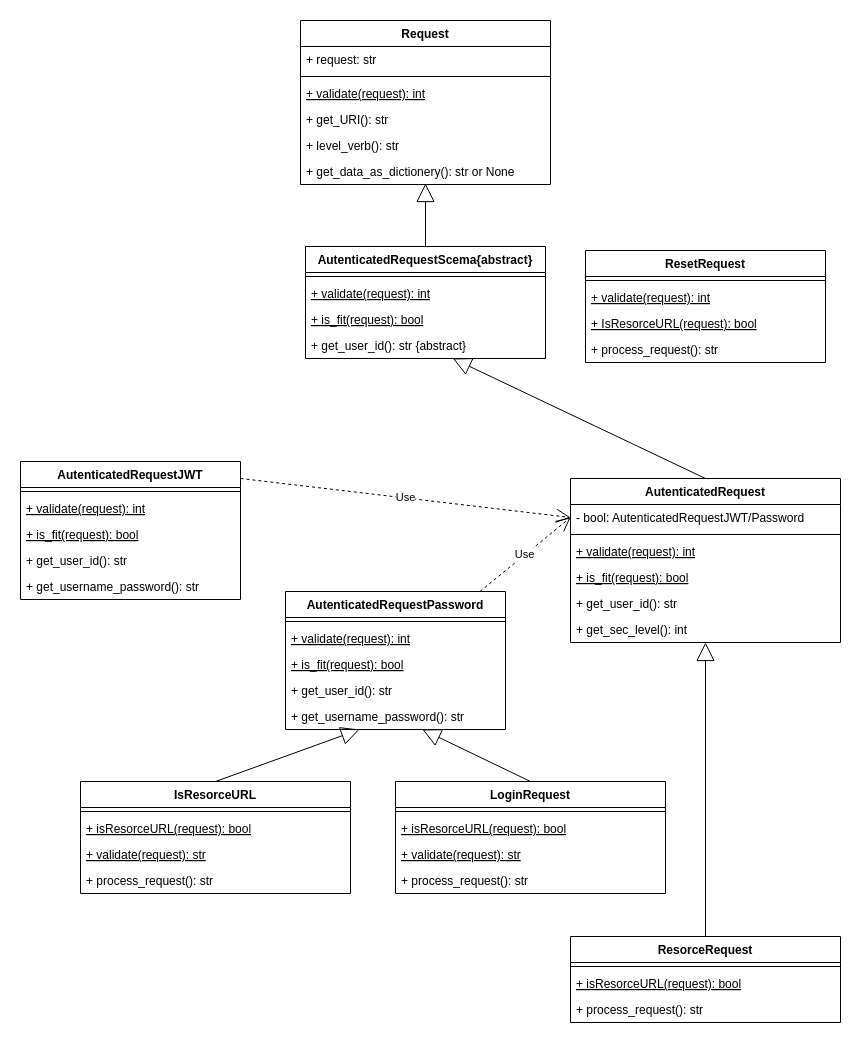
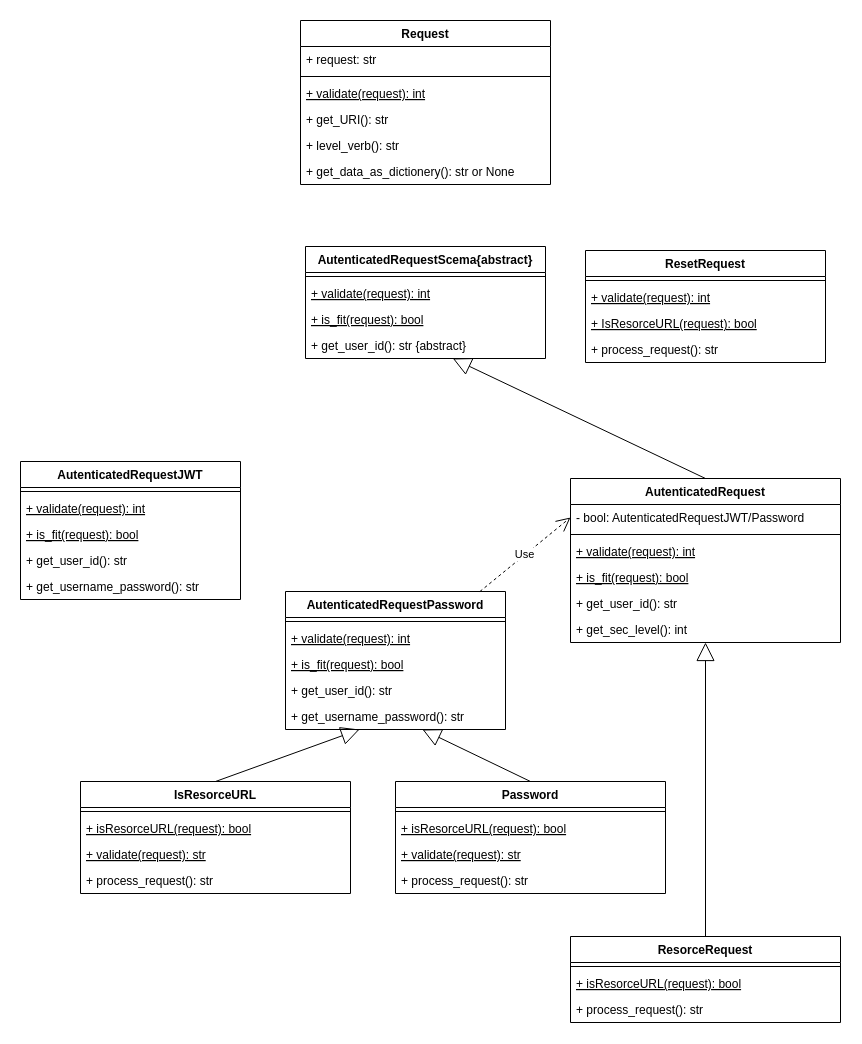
edge "AutenticatedRequestScema{abstract}" -> "+ get_data_as_dictionery(): str or None": removed
edge "AutenticatedRequestJWT" -> "- bool: AutenticatedRequestJWT/Password": removed, label "Use"
node "LoginRequest": label "LoginRequest" -> "Password"
